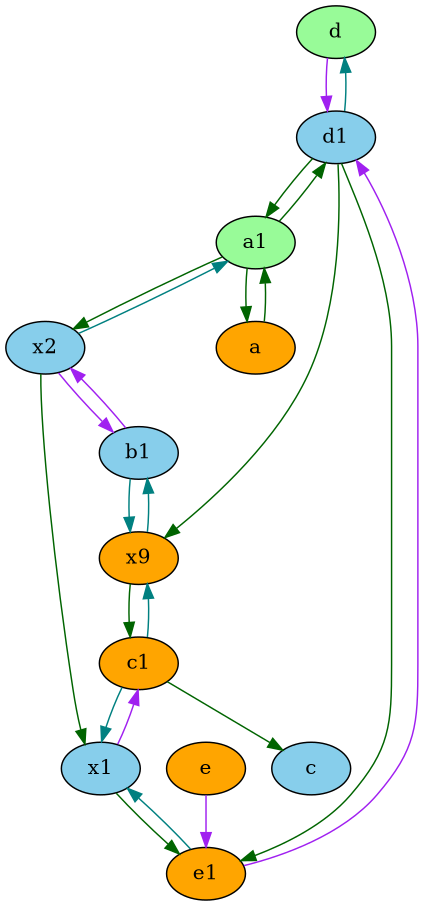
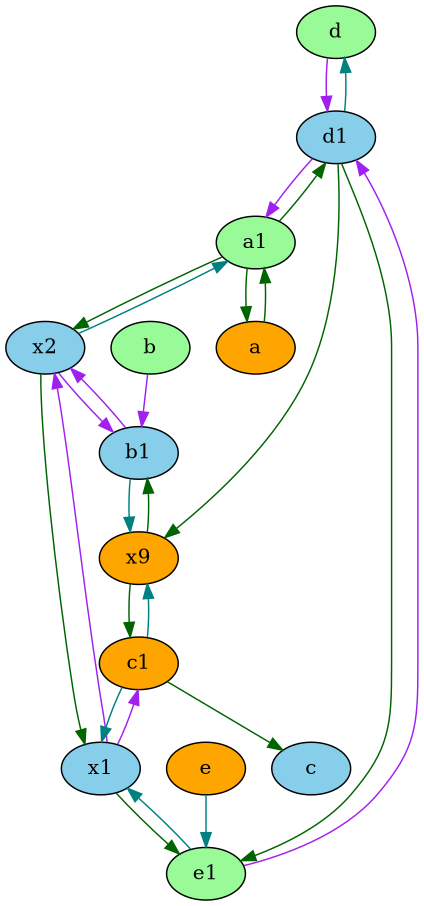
edge "d1" -> "a1": color darkgreen -> purple
node "b": added
edge "x9" -> "b1": color teal -> darkgreen
edge "x1" -> "x2": added
edge "e" -> "e1": color purple -> teal
node "e1": fillcolor orange -> palegreen
